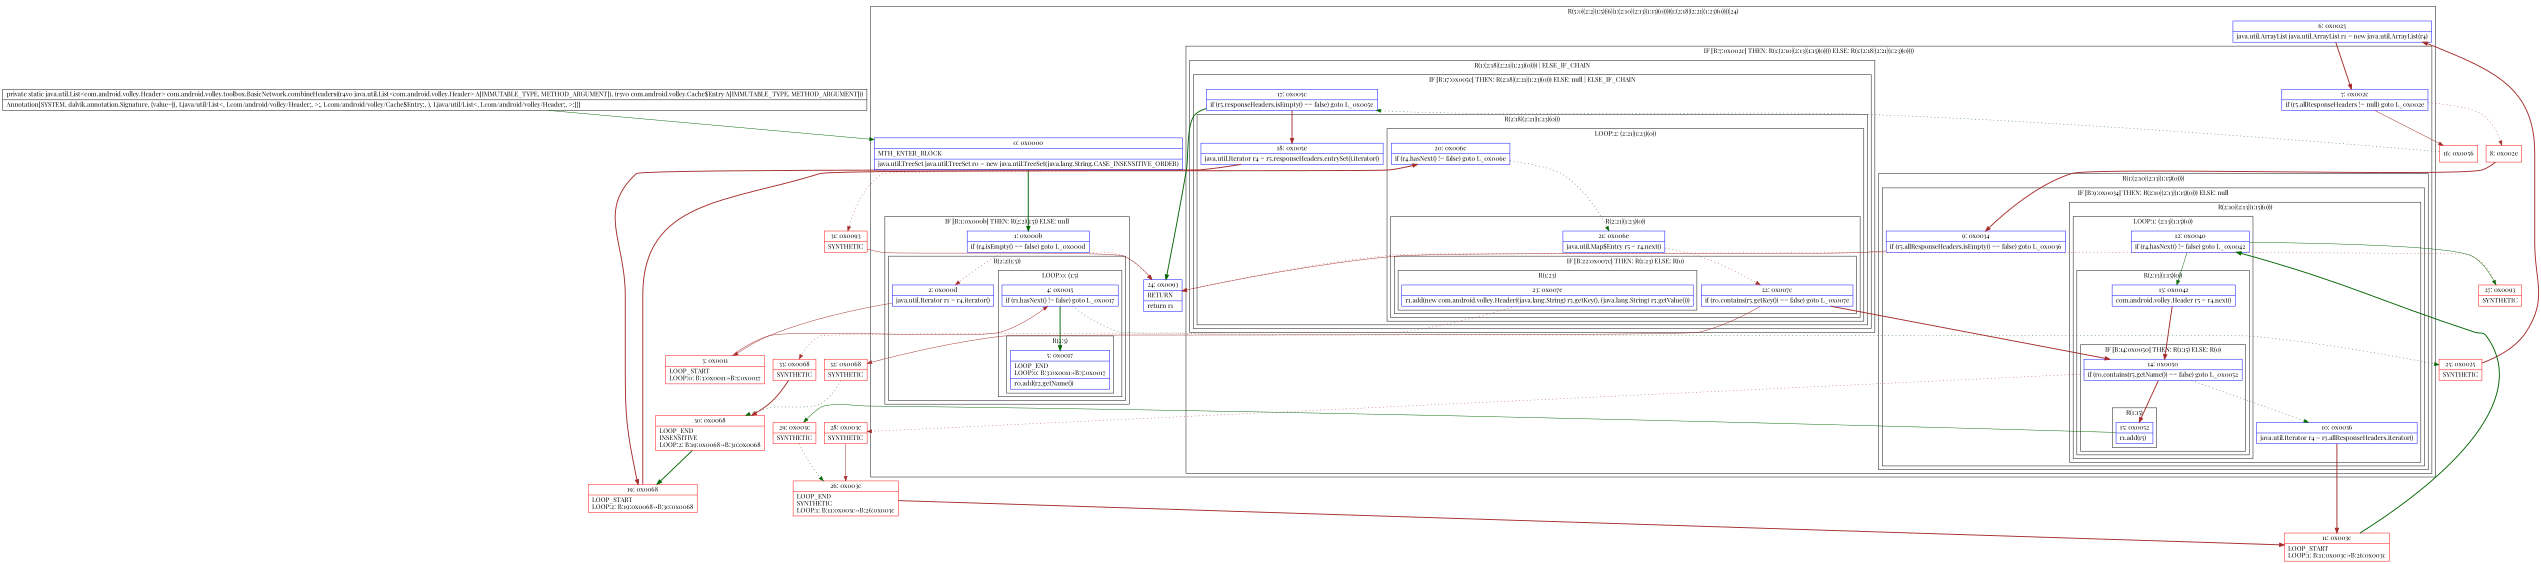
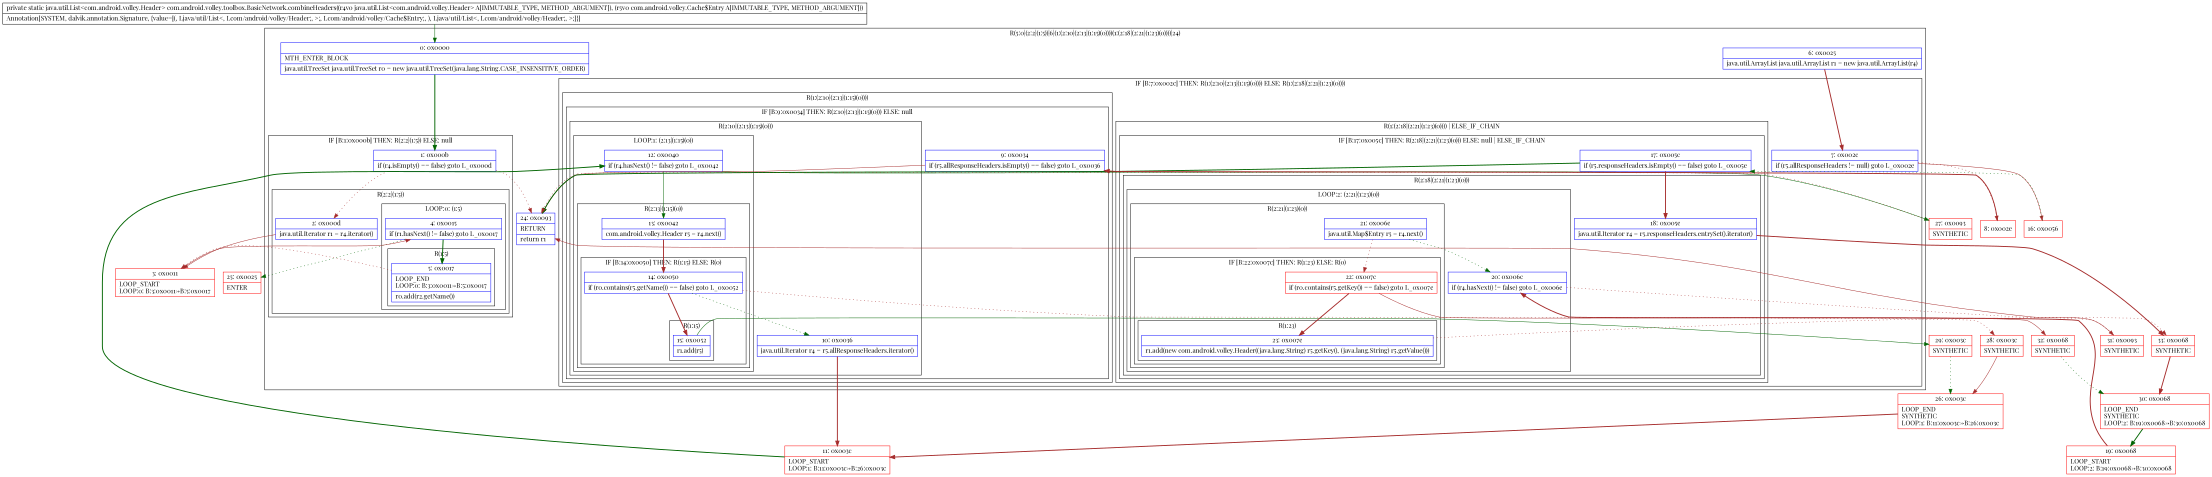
edge "18: 0x005e" -> "19: 0x0068": now "18: 0x005e" -> "33: 0x0068"
edge "20: 0x006c" -> "21: 0x006e": reversed
edge "25: 0x0025" -> "6: 0x0025": removed
edge "5: 0x0017" -> "3: 0x0011": added
node "22: 0x007c": color blue -> red
edge "22: 0x007c" -> "14: 0x0050": now "22: 0x007c" -> "23: 0x007e"
cluster "R(2:5)": label "R(2:5)" -> "R(1:5)"
node "25: 0x0025": text "SYNTHETIC" -> "ENTER"
node "30: 0x0068": text "INSENSITIVE" -> "SYNTHETIC"
